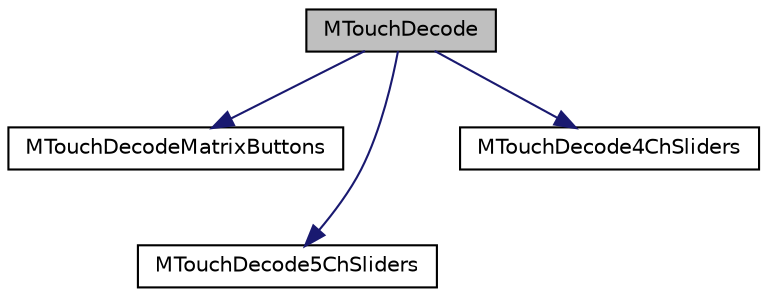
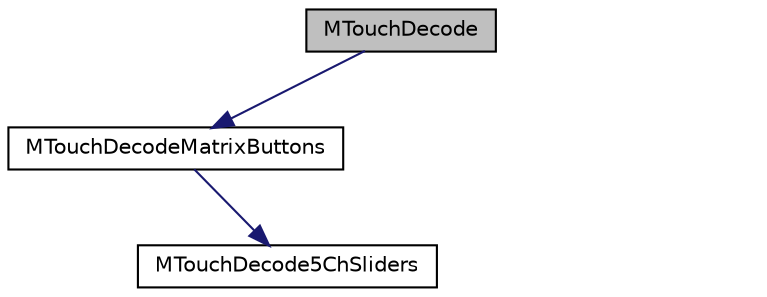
edge "MTouchDecode" -> "MTouchDecode5ChSliders": now "MTouchDecodeMatrixButtons" -> "MTouchDecode5ChSliders"
node "MTouchDecode4ChSliders": removed
